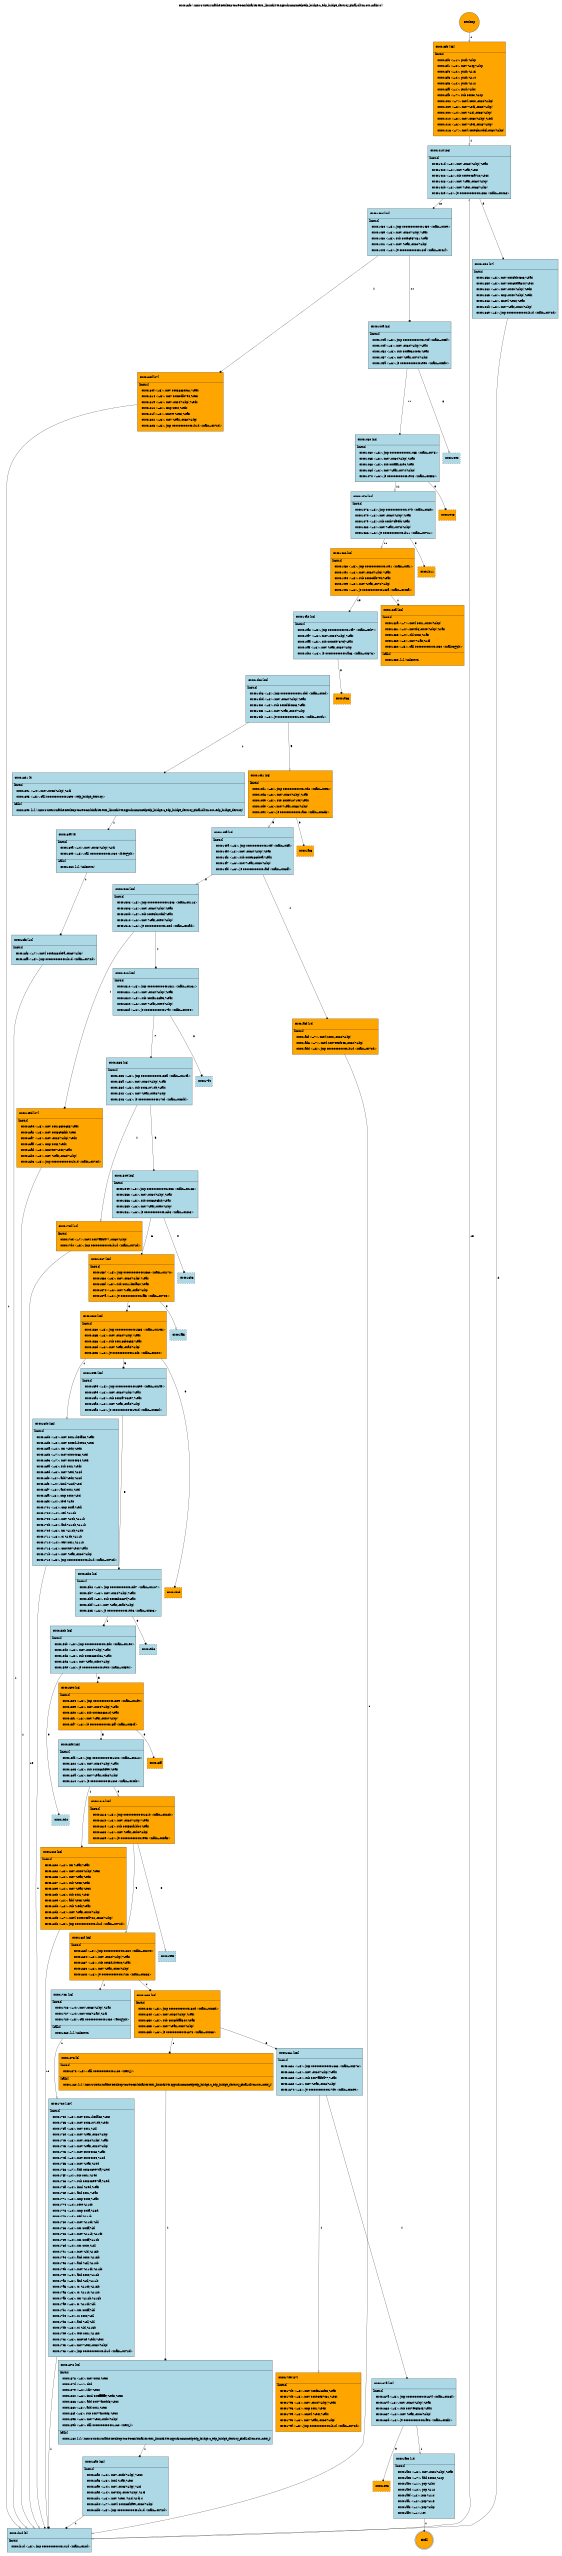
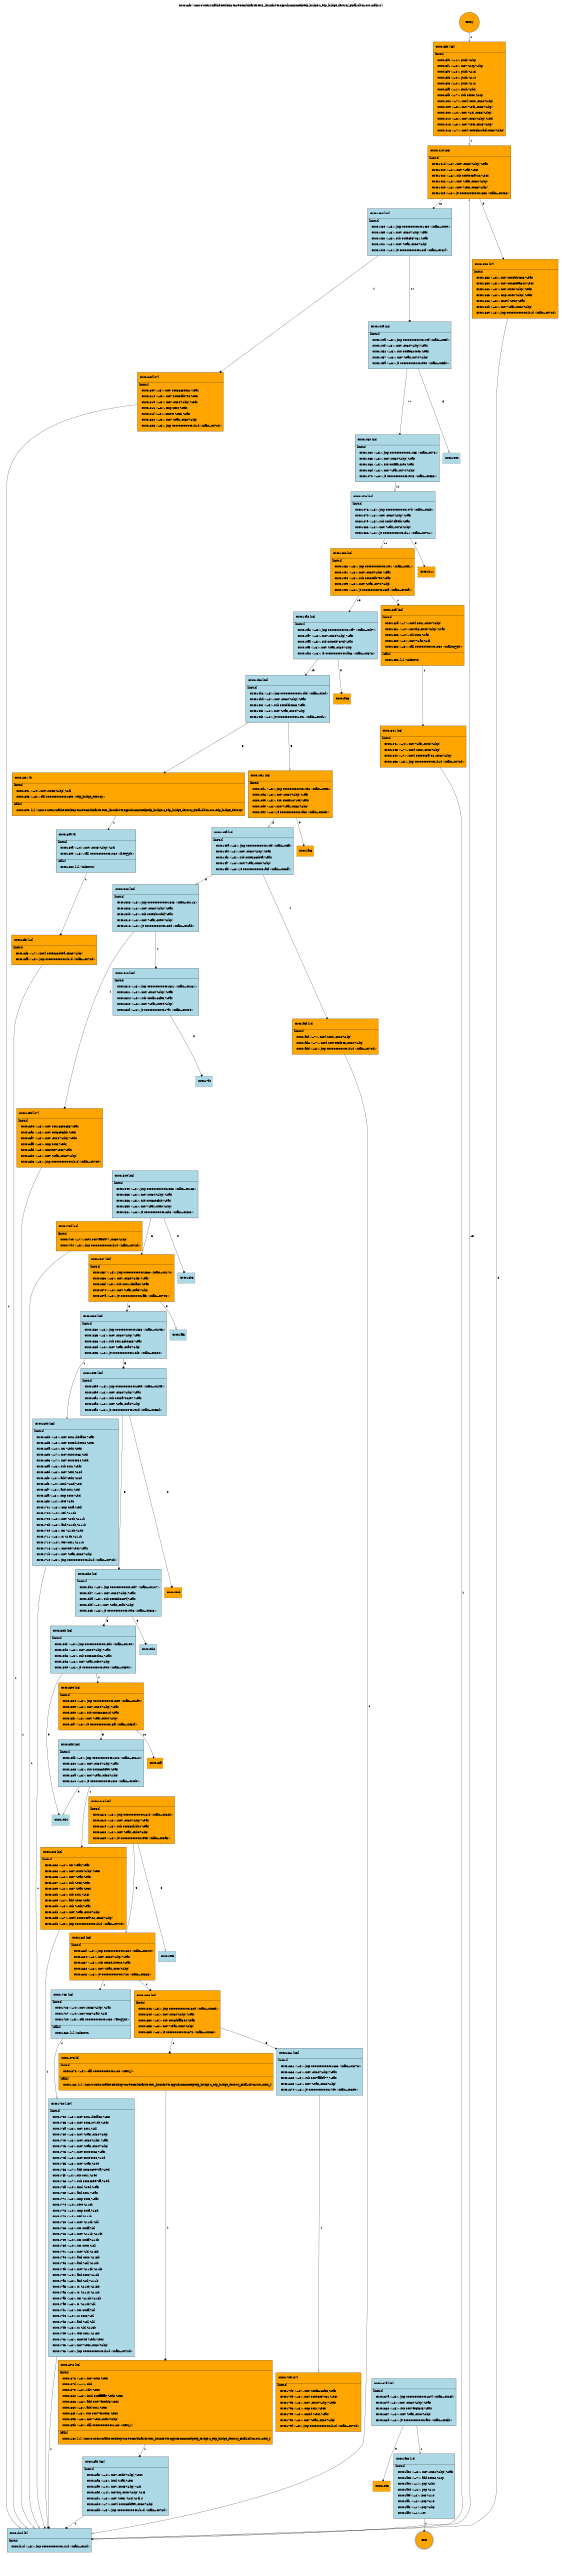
node "Desktop": label "Desktop" -> "Entry"
node "0x40141d [23]": fillcolor lightblue -> orange
node "0x401858 [27]": fillcolor lightblue -> orange
node "0x401948": removed
edge "0x4014a2 [22]" -> "0x4014b8 [25]": added, label "10"
edge "0x4014b8 [25]" -> "0x4018e1 [9]": label " 1" -> " 9"
node "0x401841 [23]": added
node "0x4018e1 [9]": fillcolor lightblue -> orange
edge "0x4014d1 [25]" -> "0x4014ea [25]": label " 9" -> " 2"
node "0x4018f3 [12]": fillcolor lightblue -> orange
node "0x401535 [25]": removed
node "0x401580 [25]": fillcolor orange -> lightblue
edge "0x401580 [25]" -> "0x40192d": now "0x401599 [25]" -> "0x40192d"
edge "0x4015b2 [25]" -> "0x4015cb [25]": label " 1" -> " 5"
edge "0x4015cb [25]" -> "0x4015e4 [25]": label " 5" -> " 7"
edge "0x4015e4 [25]" -> "0x4018ff": label " 0" -> " 10"
edge "0x4017cd [12]" -> "0x401b1d [5]": label " 10" -> " 1"
edge "0x4015fd [25]" -> "0x401616 [25]": now "0x4015fd [25]" -> "0x4019d4"
edge "0x4018c0 [33]" -> "0x401b1d [5]": label " 12" -> " 1"
edge "0x401661 [25]" -> "0x40167a [25]": removed, label "1"
node "0x401878 [40]": fillcolor lightblue -> orange
node "Final": label "Final" -> "Exit"
